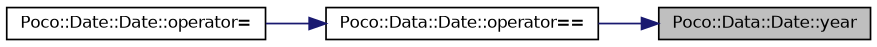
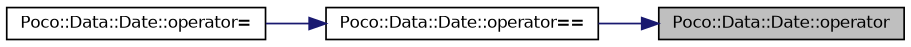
node "Poco::Date::Date::operator=": label "Poco::Date::Date::operator=" -> "Poco::Data::Date::operator="
node "Poco::Data::Date::year": label "Poco::Data::Date::year" -> "Poco::Data::Date::operator"
